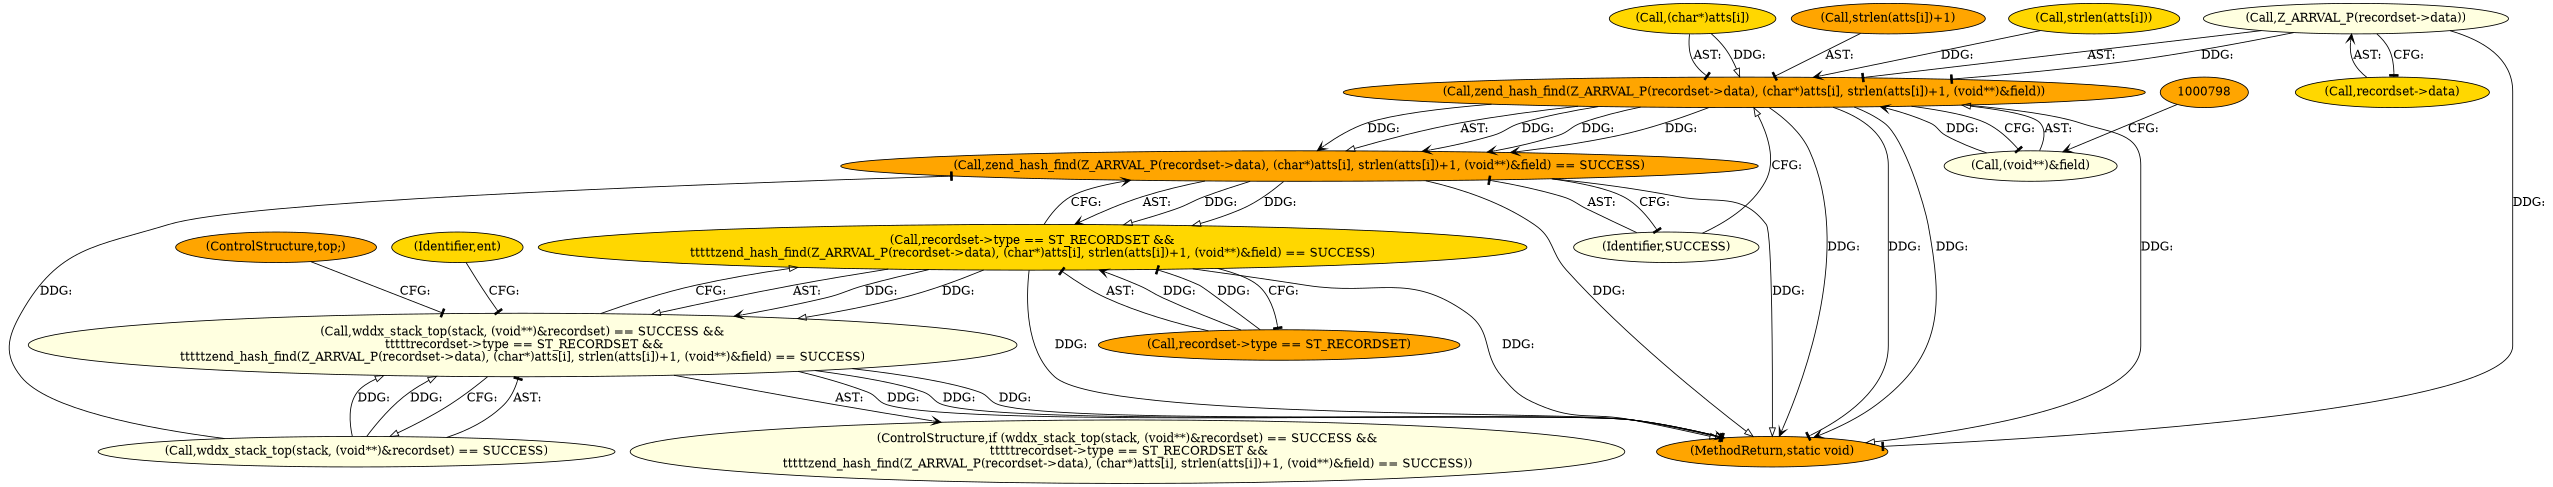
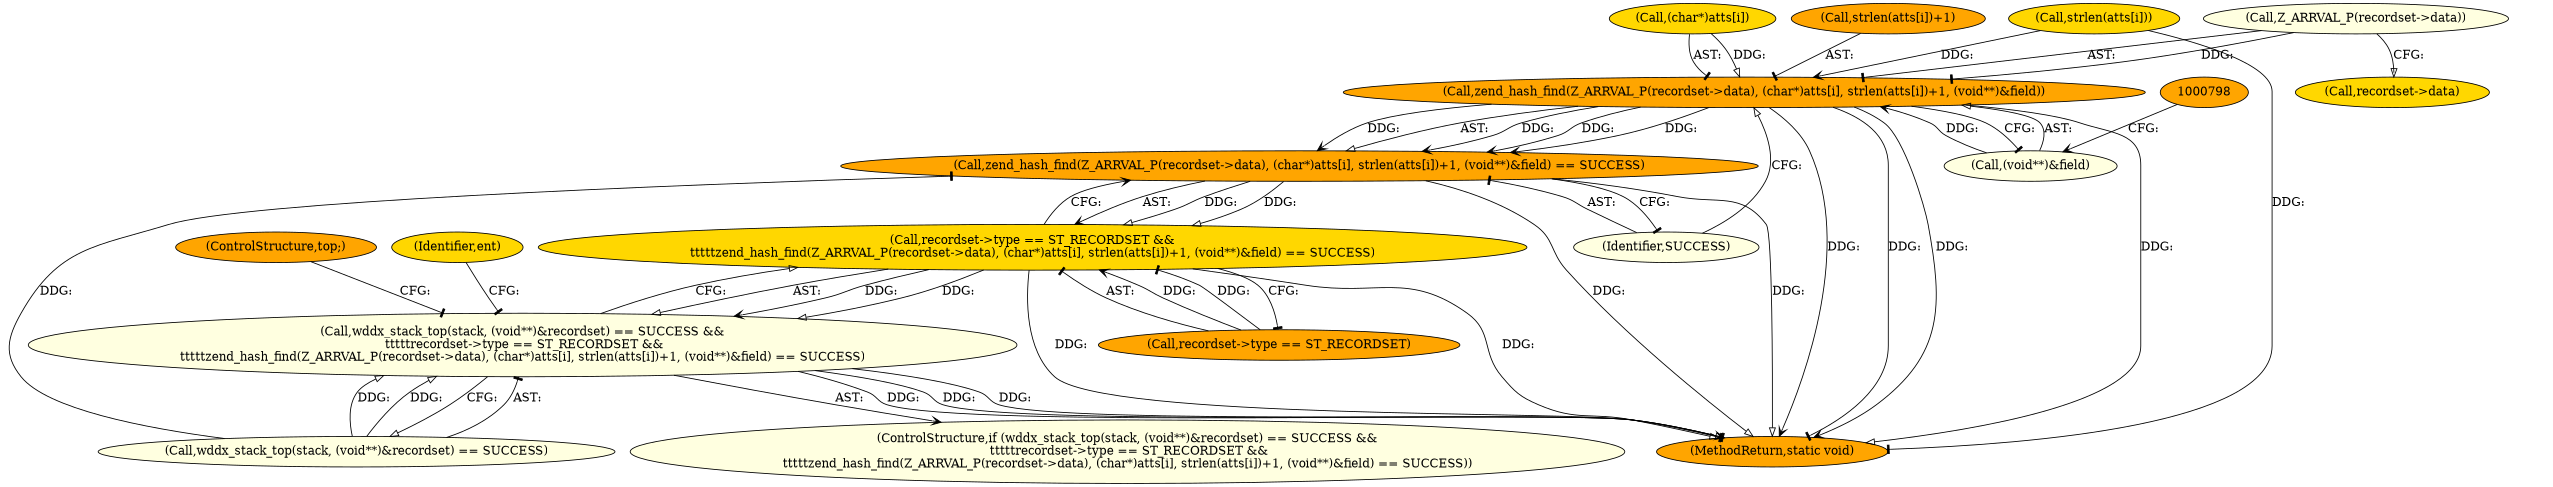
edge "(Call,Z_ARRVAL_P(recordset->data))" -> "(Call,recordset->data)": arrowhead tee -> onormal
edge "(Call,recordset->data)" -> "(Call,Z_ARRVAL_P(recordset->data))": removed, label "AST:"
edge "(Call,Z_ARRVAL_P(recordset->data))" -> "(MethodReturn,static void)": now "(Call,strlen(atts[i]))" -> "(MethodReturn,static void)"
